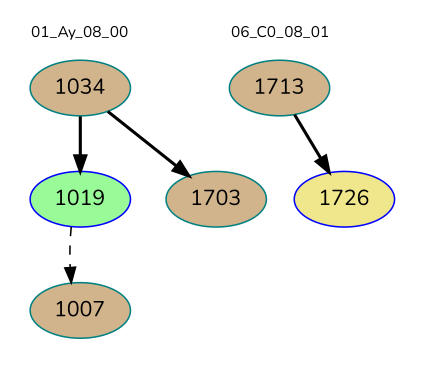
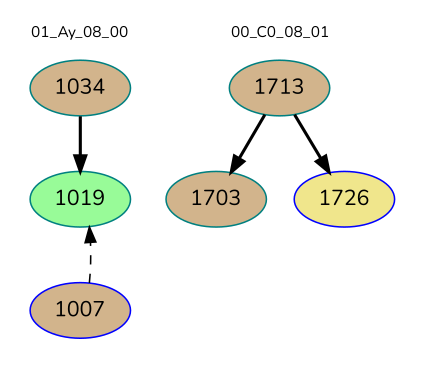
cluster "06_C0_08_01": label "06_C0_08_01" -> "00_C0_08_01"
edge "1034" -> "1703": now "1713" -> "1703"
node "1019": color blue -> teal
edge "1019" -> "1007": reversed
node "1007": color teal -> blue
